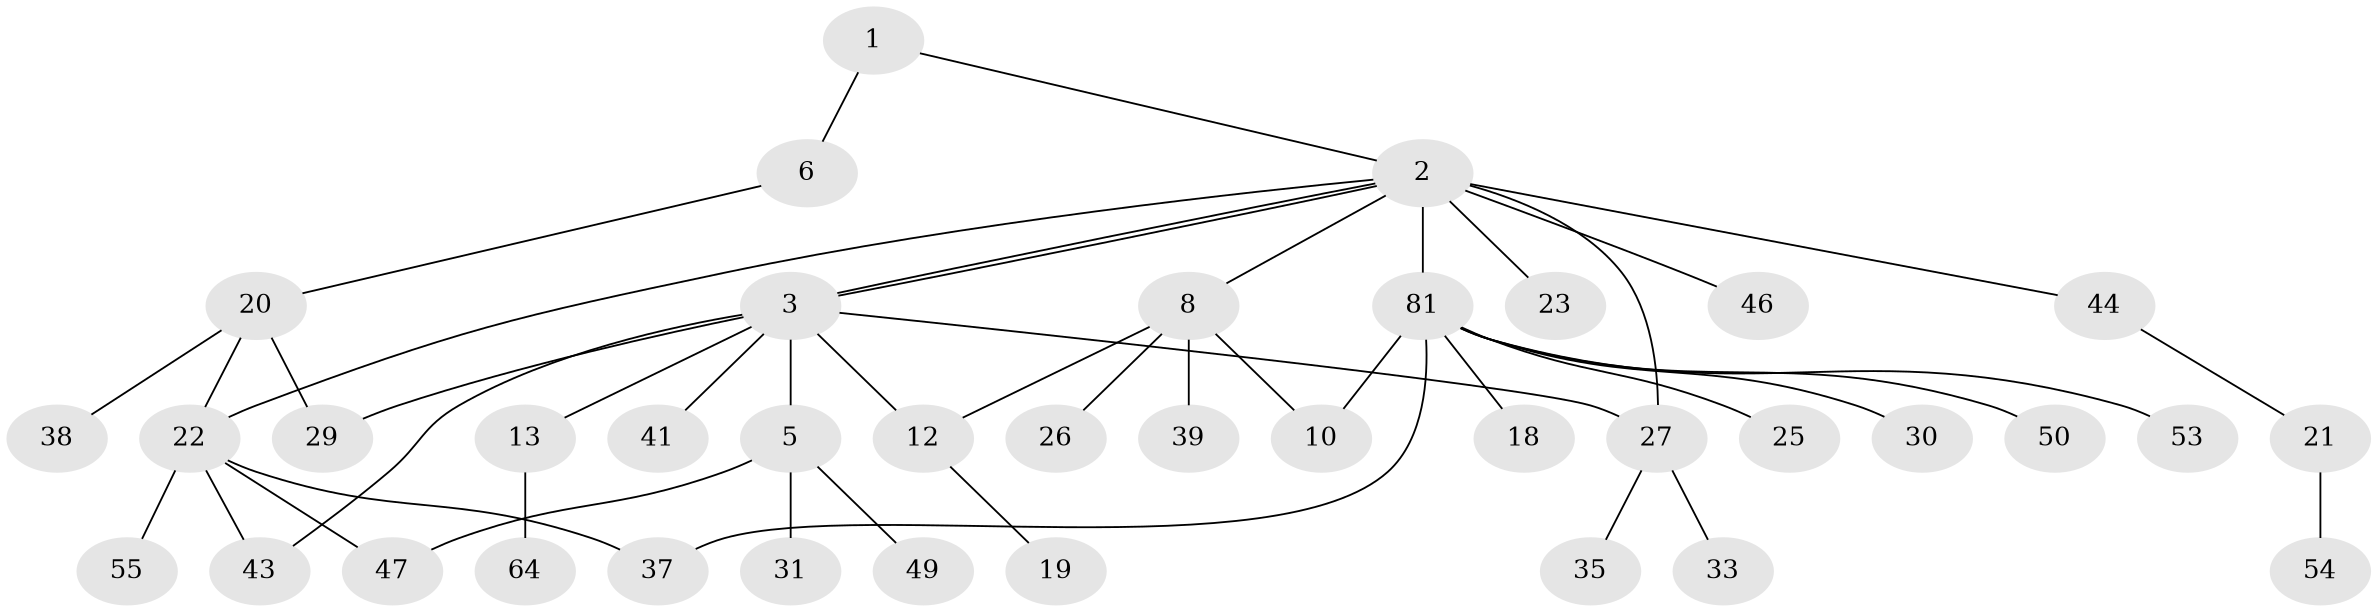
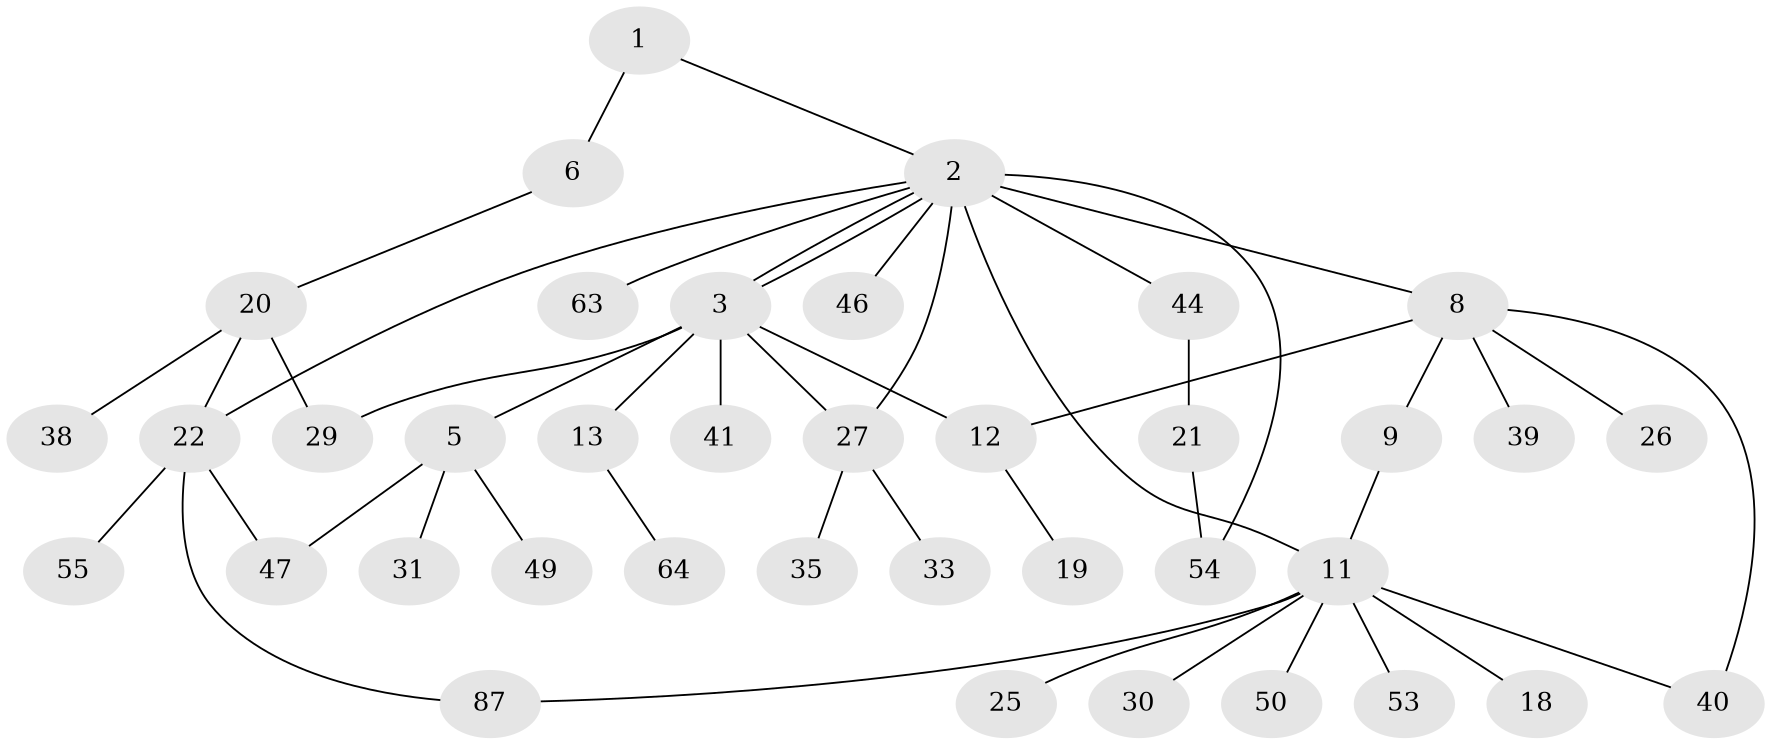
edge "2" -- "54": added
node "81": label "81" -> "11"
node "23": label "23" -> "63"
node "10": label "10" -> "40"
node "9": added
node "43": removed
node "37": label "37" -> "87"
